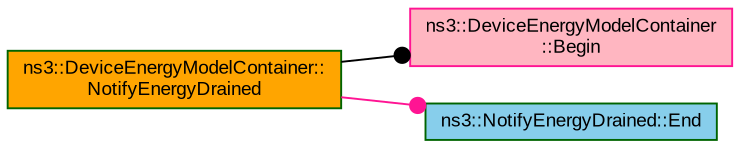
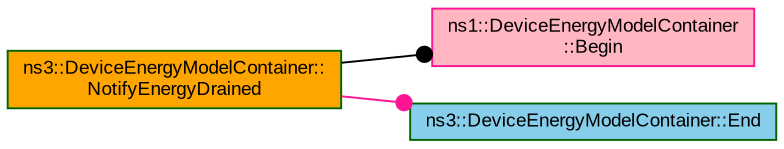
node "ns3::DeviceEnergyModelContainer ::Begin": label "ns3::DeviceEnergyModelContainer ::Begin" -> "ns1::DeviceEnergyModelContainer ::Begin"
node "ns3::NotifyEnergyDrained::End": label "ns3::NotifyEnergyDrained::End" -> "ns3::DeviceEnergyModelContainer::End"
